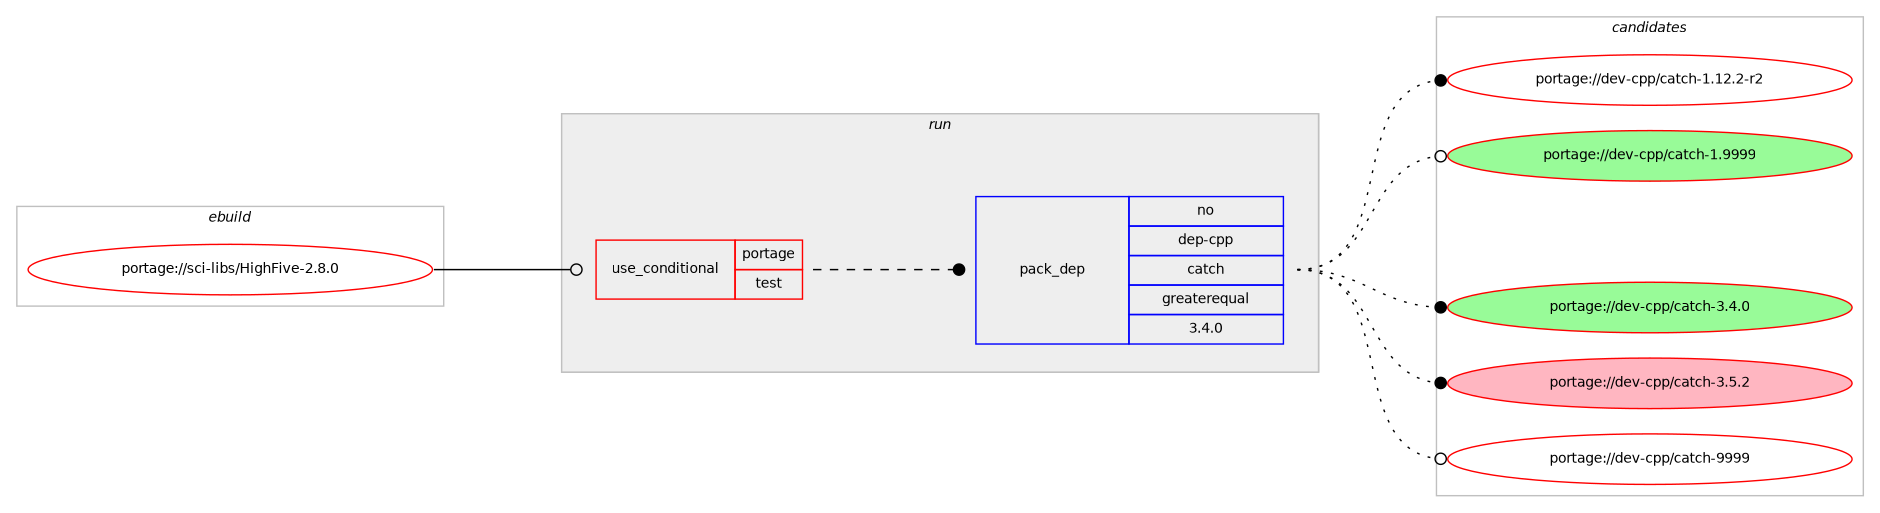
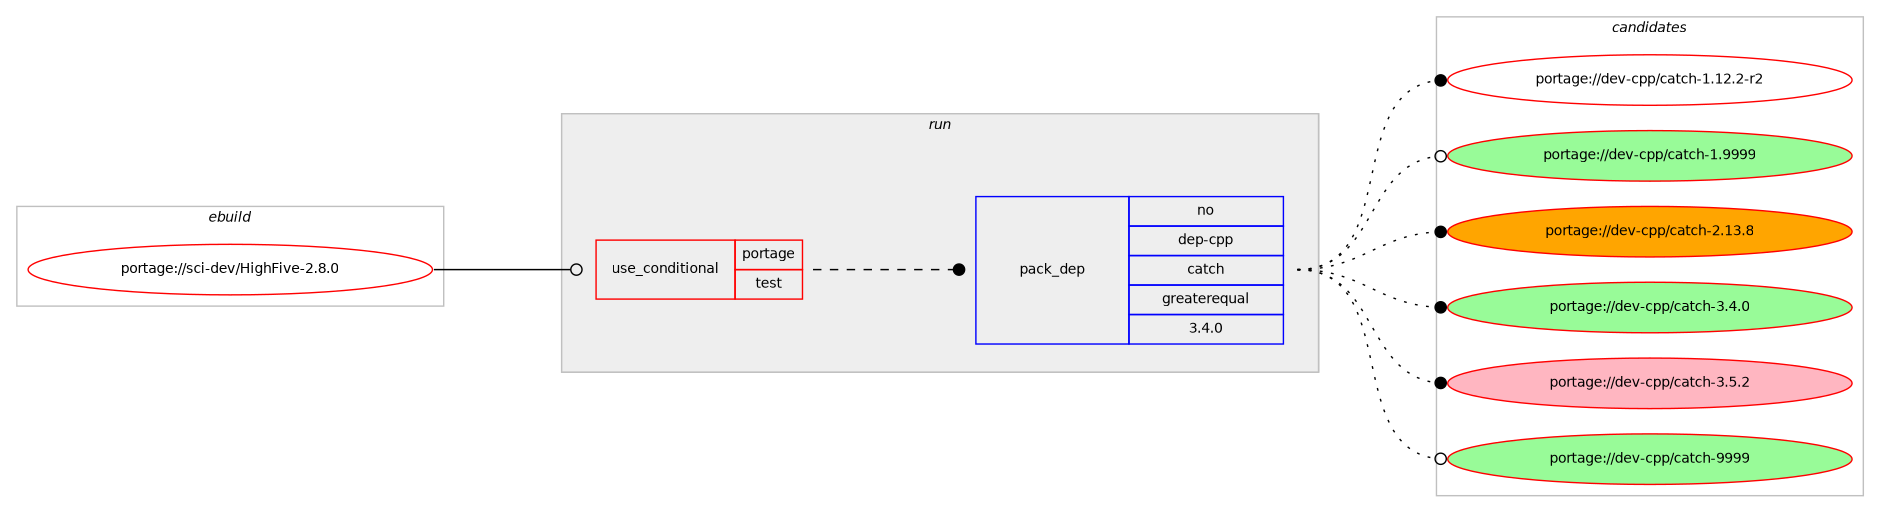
node "portage://dev-cpp/catch-2.13.8": added
node "portage://sci-libs/HighFive-2.8.0": label "portage://sci-libs/HighFive-2.8.0" -> "portage://sci-dev/HighFive-2.8.0"
node "portage://dev-cpp/catch-9999": fillcolor white -> palegreen
